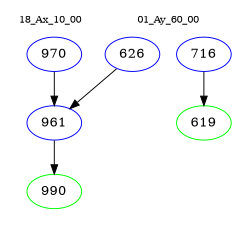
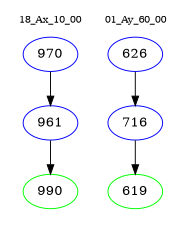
edge "626" -> "961": now "626" -> "716"
